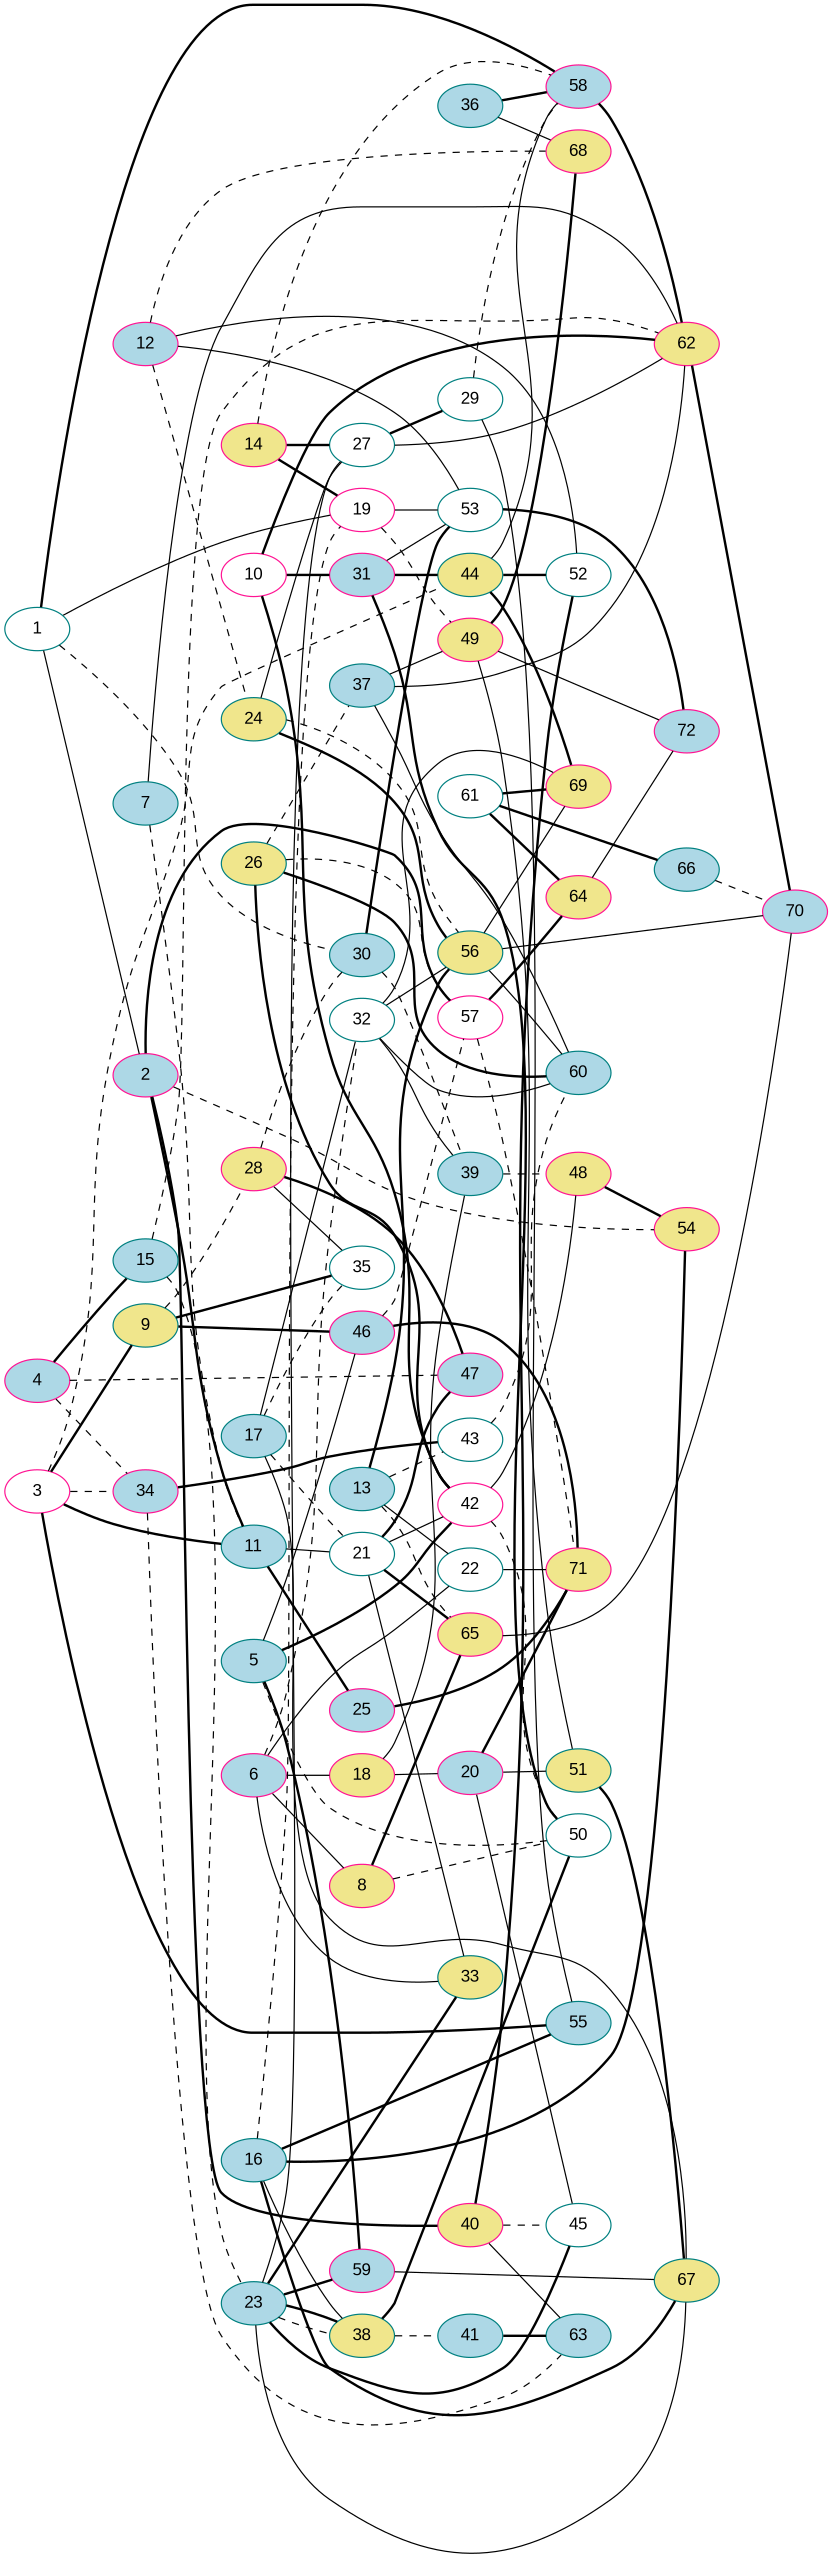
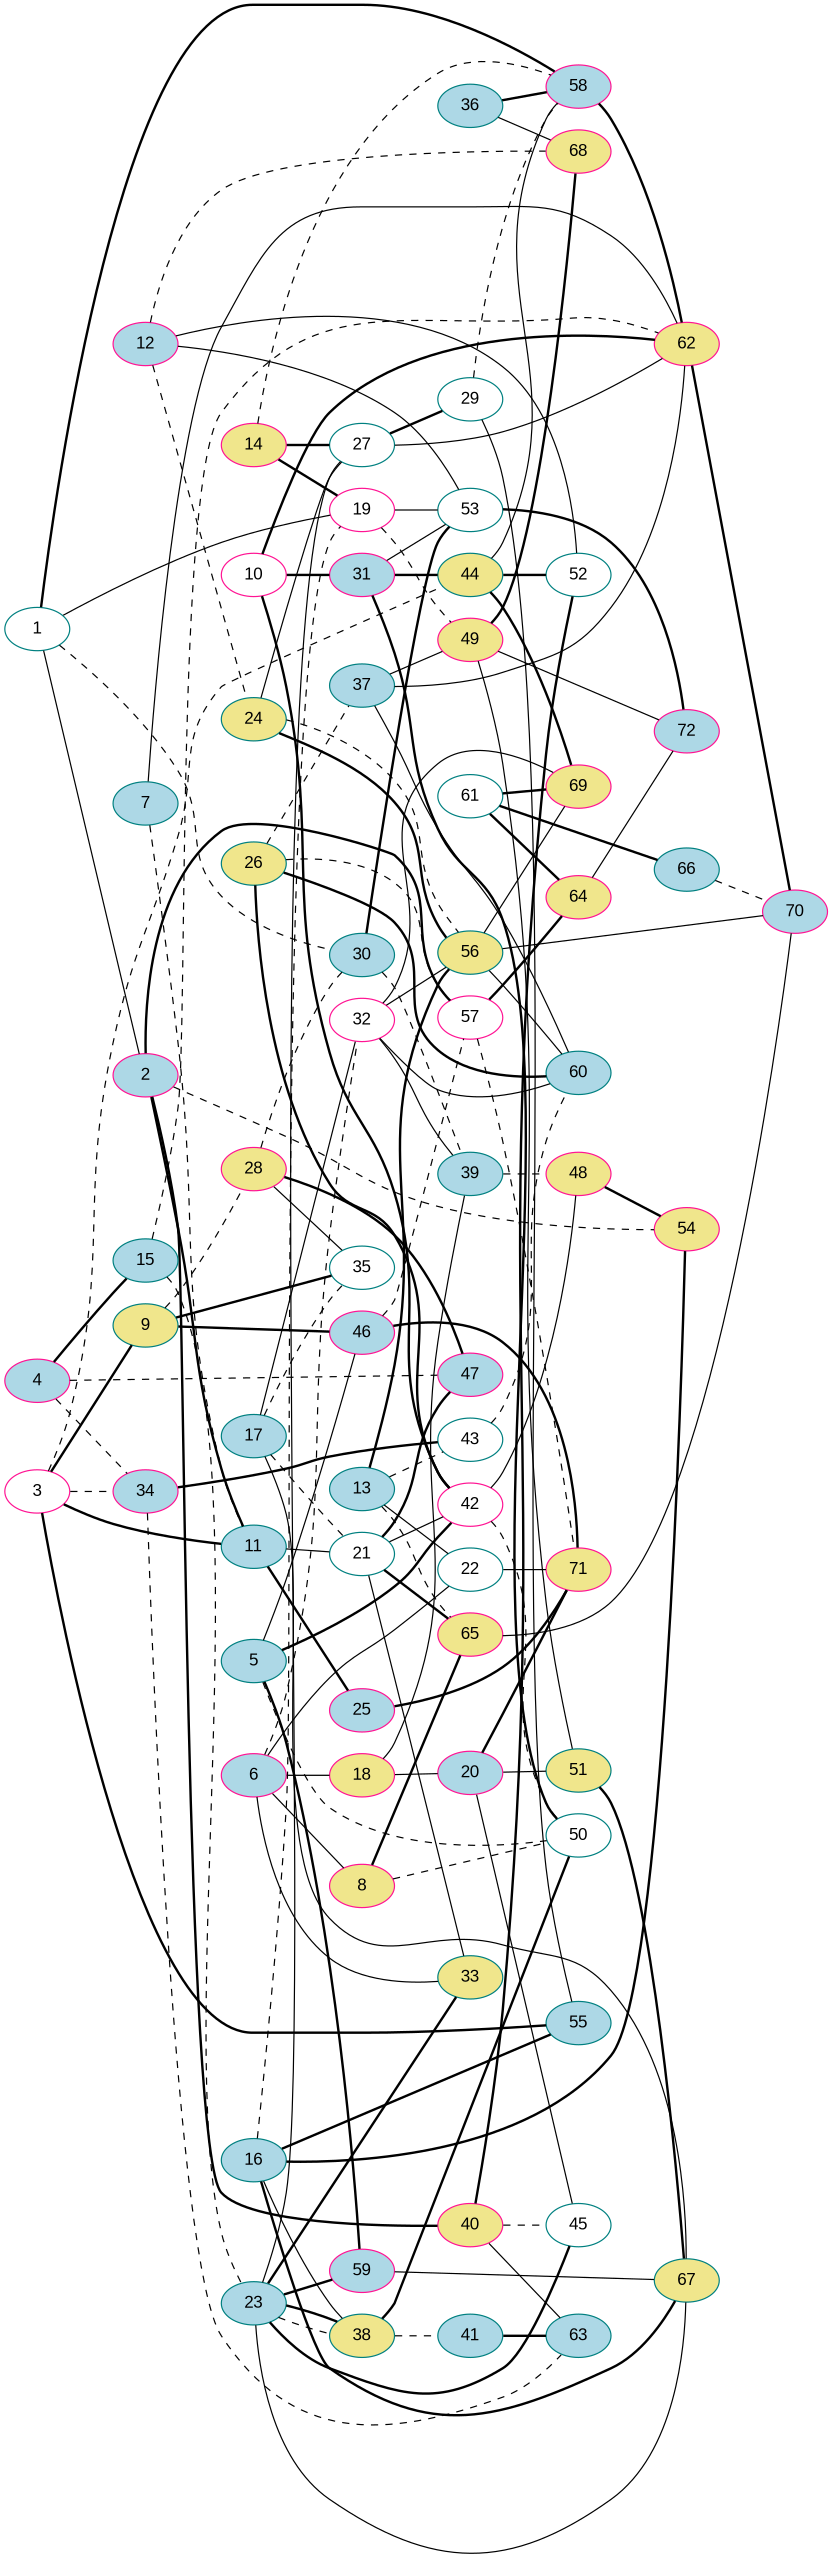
node "32": color teal -> deeppink
